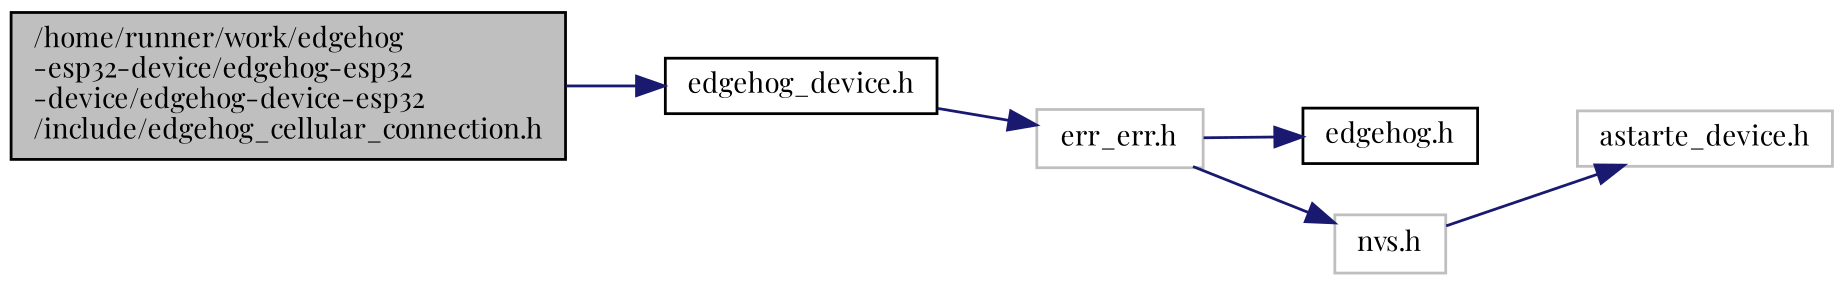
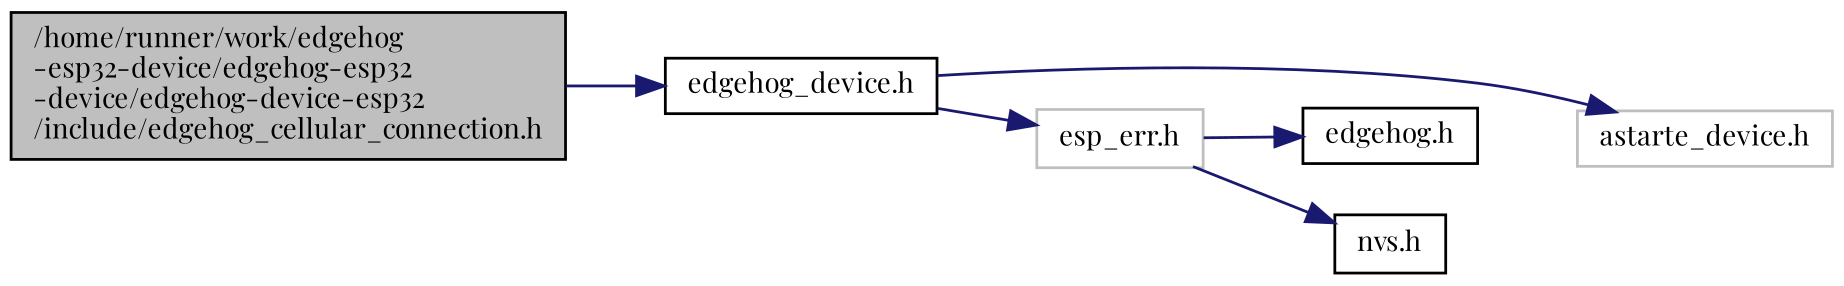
node "err_err.h": label "err_err.h" -> "esp_err.h"
edge "nvs.h" -> "astarte_device.h": now "edgehog_device.h" -> "astarte_device.h"
node "nvs.h": color grey75 -> black
